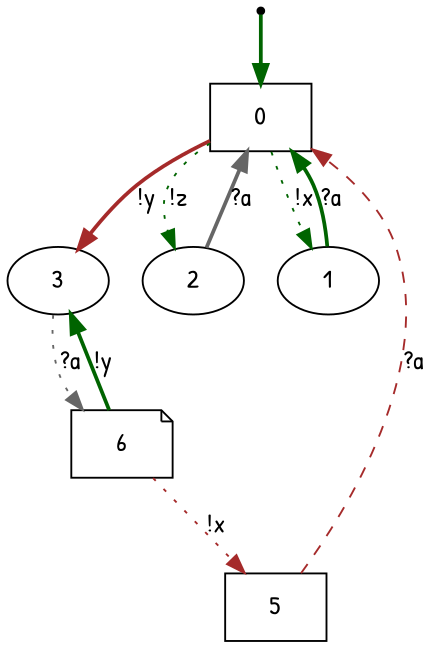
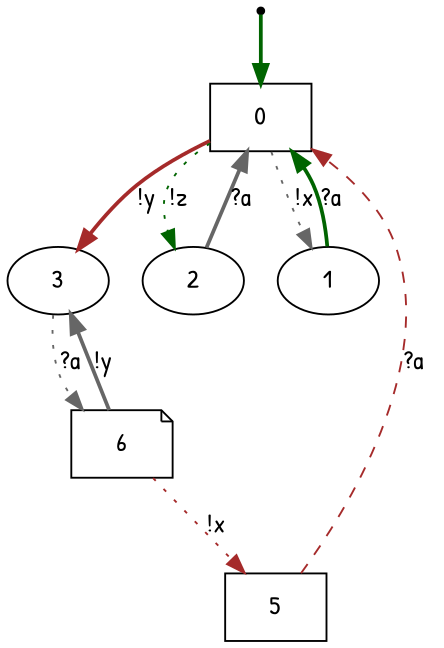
edge "0" -> "1": color darkgreen -> gray40
edge "6" -> "3": color darkgreen -> gray40
